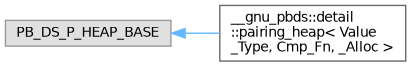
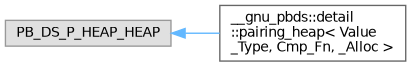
node "PB_DS_P_HEAP_BASE": label "PB_DS_P_HEAP_BASE" -> "PB_DS_P_HEAP_HEAP"
